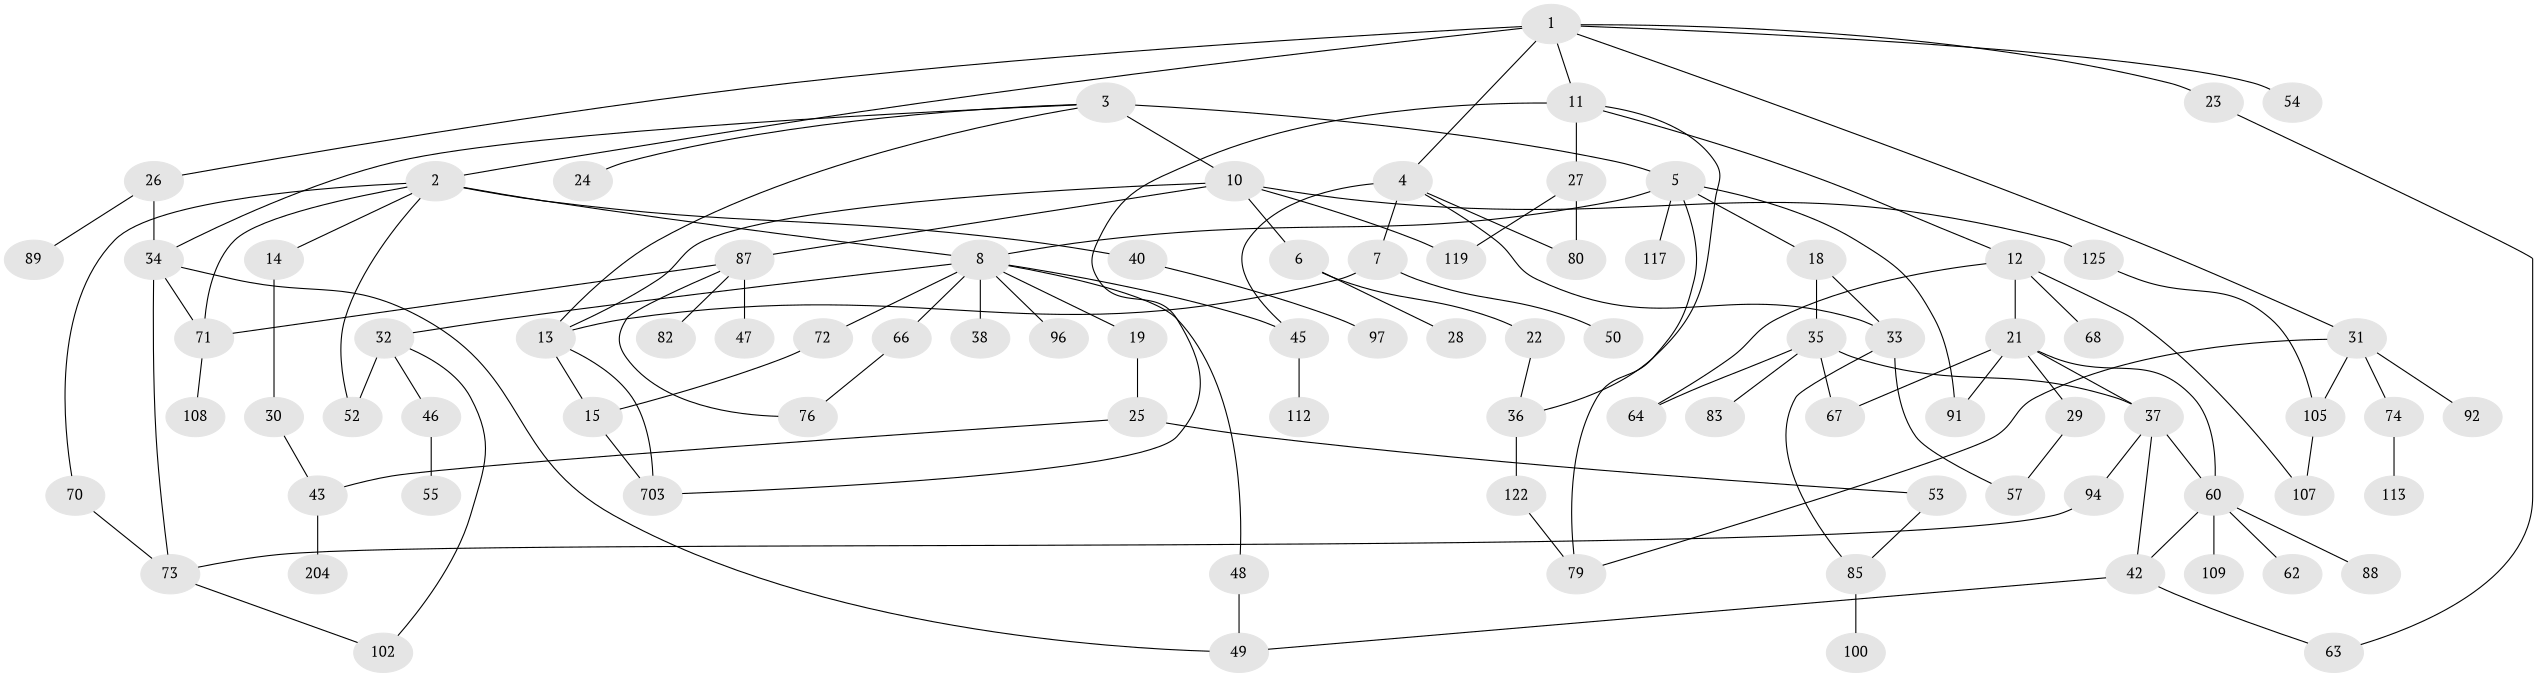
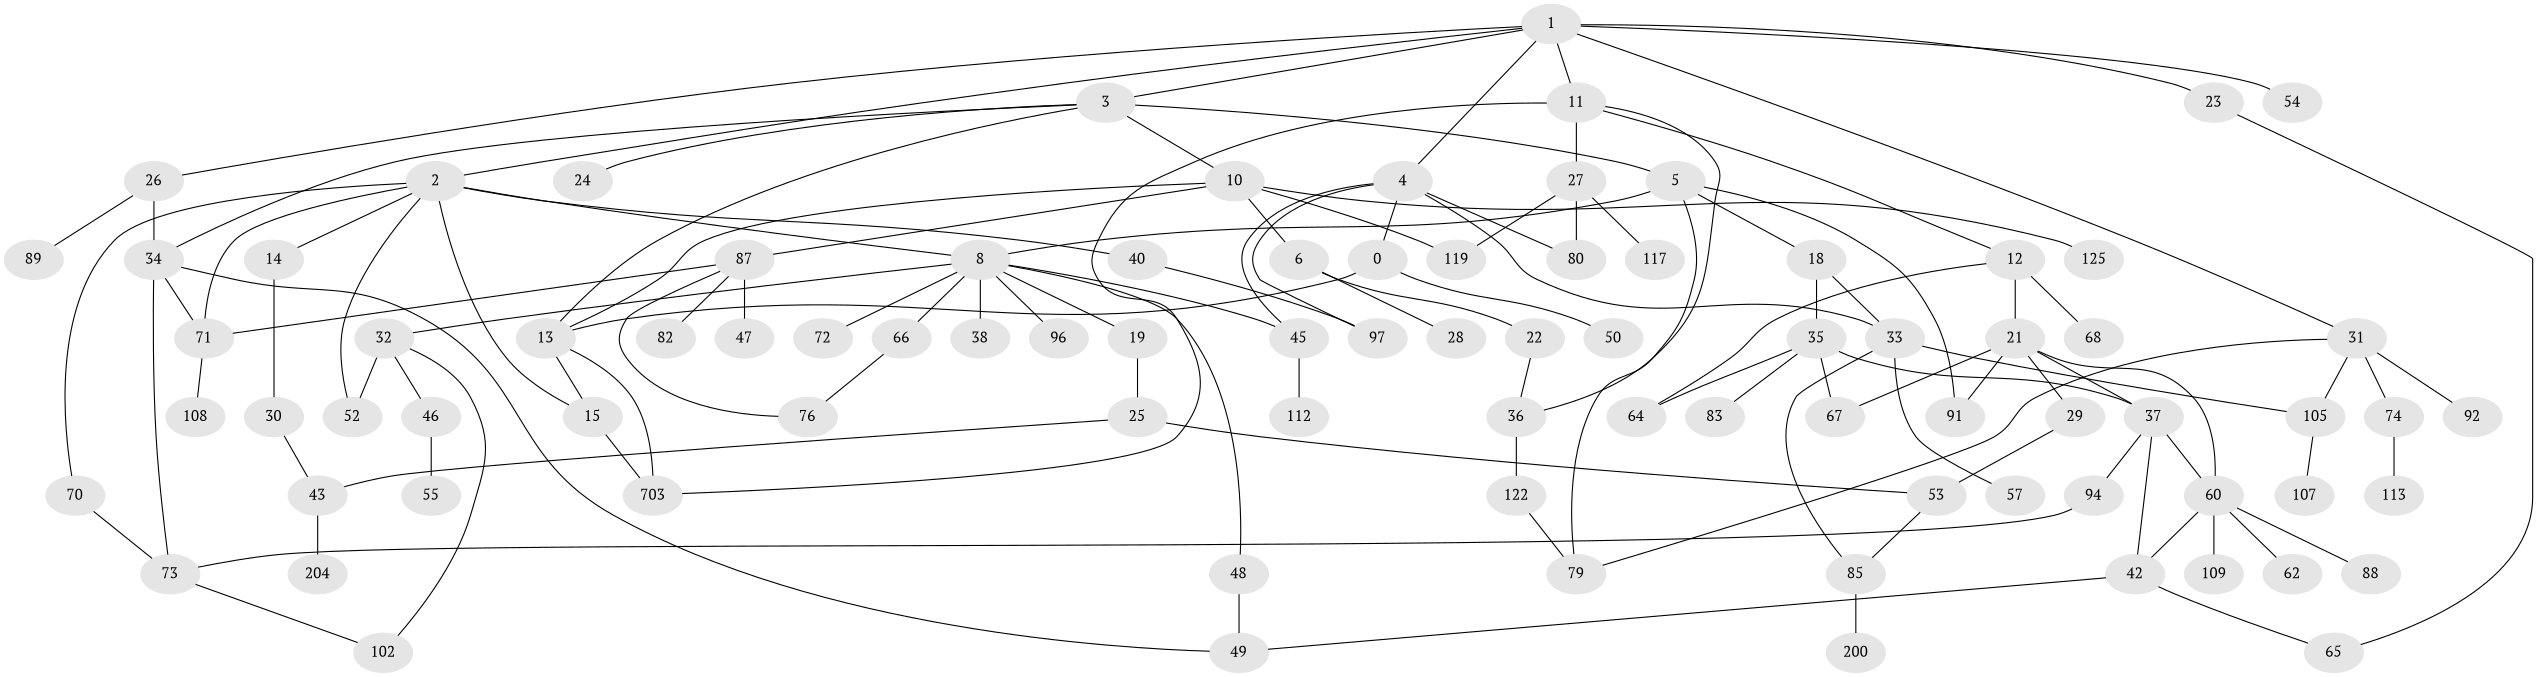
edge "1" -- "3": added
edge "5" -- "117": now "27" -- "117"
edge "4" -- "97": added
node "7": label "7" -> "0"
edge "125" -- "105": now "33" -- "105"
edge "12" -- "107": removed
edge "72" -- "15": now "2" -- "15"
edge "29" -- "57": now "29" -- "53"
node "100": label "100" -> "200"
node "63": label "63" -> "65"
